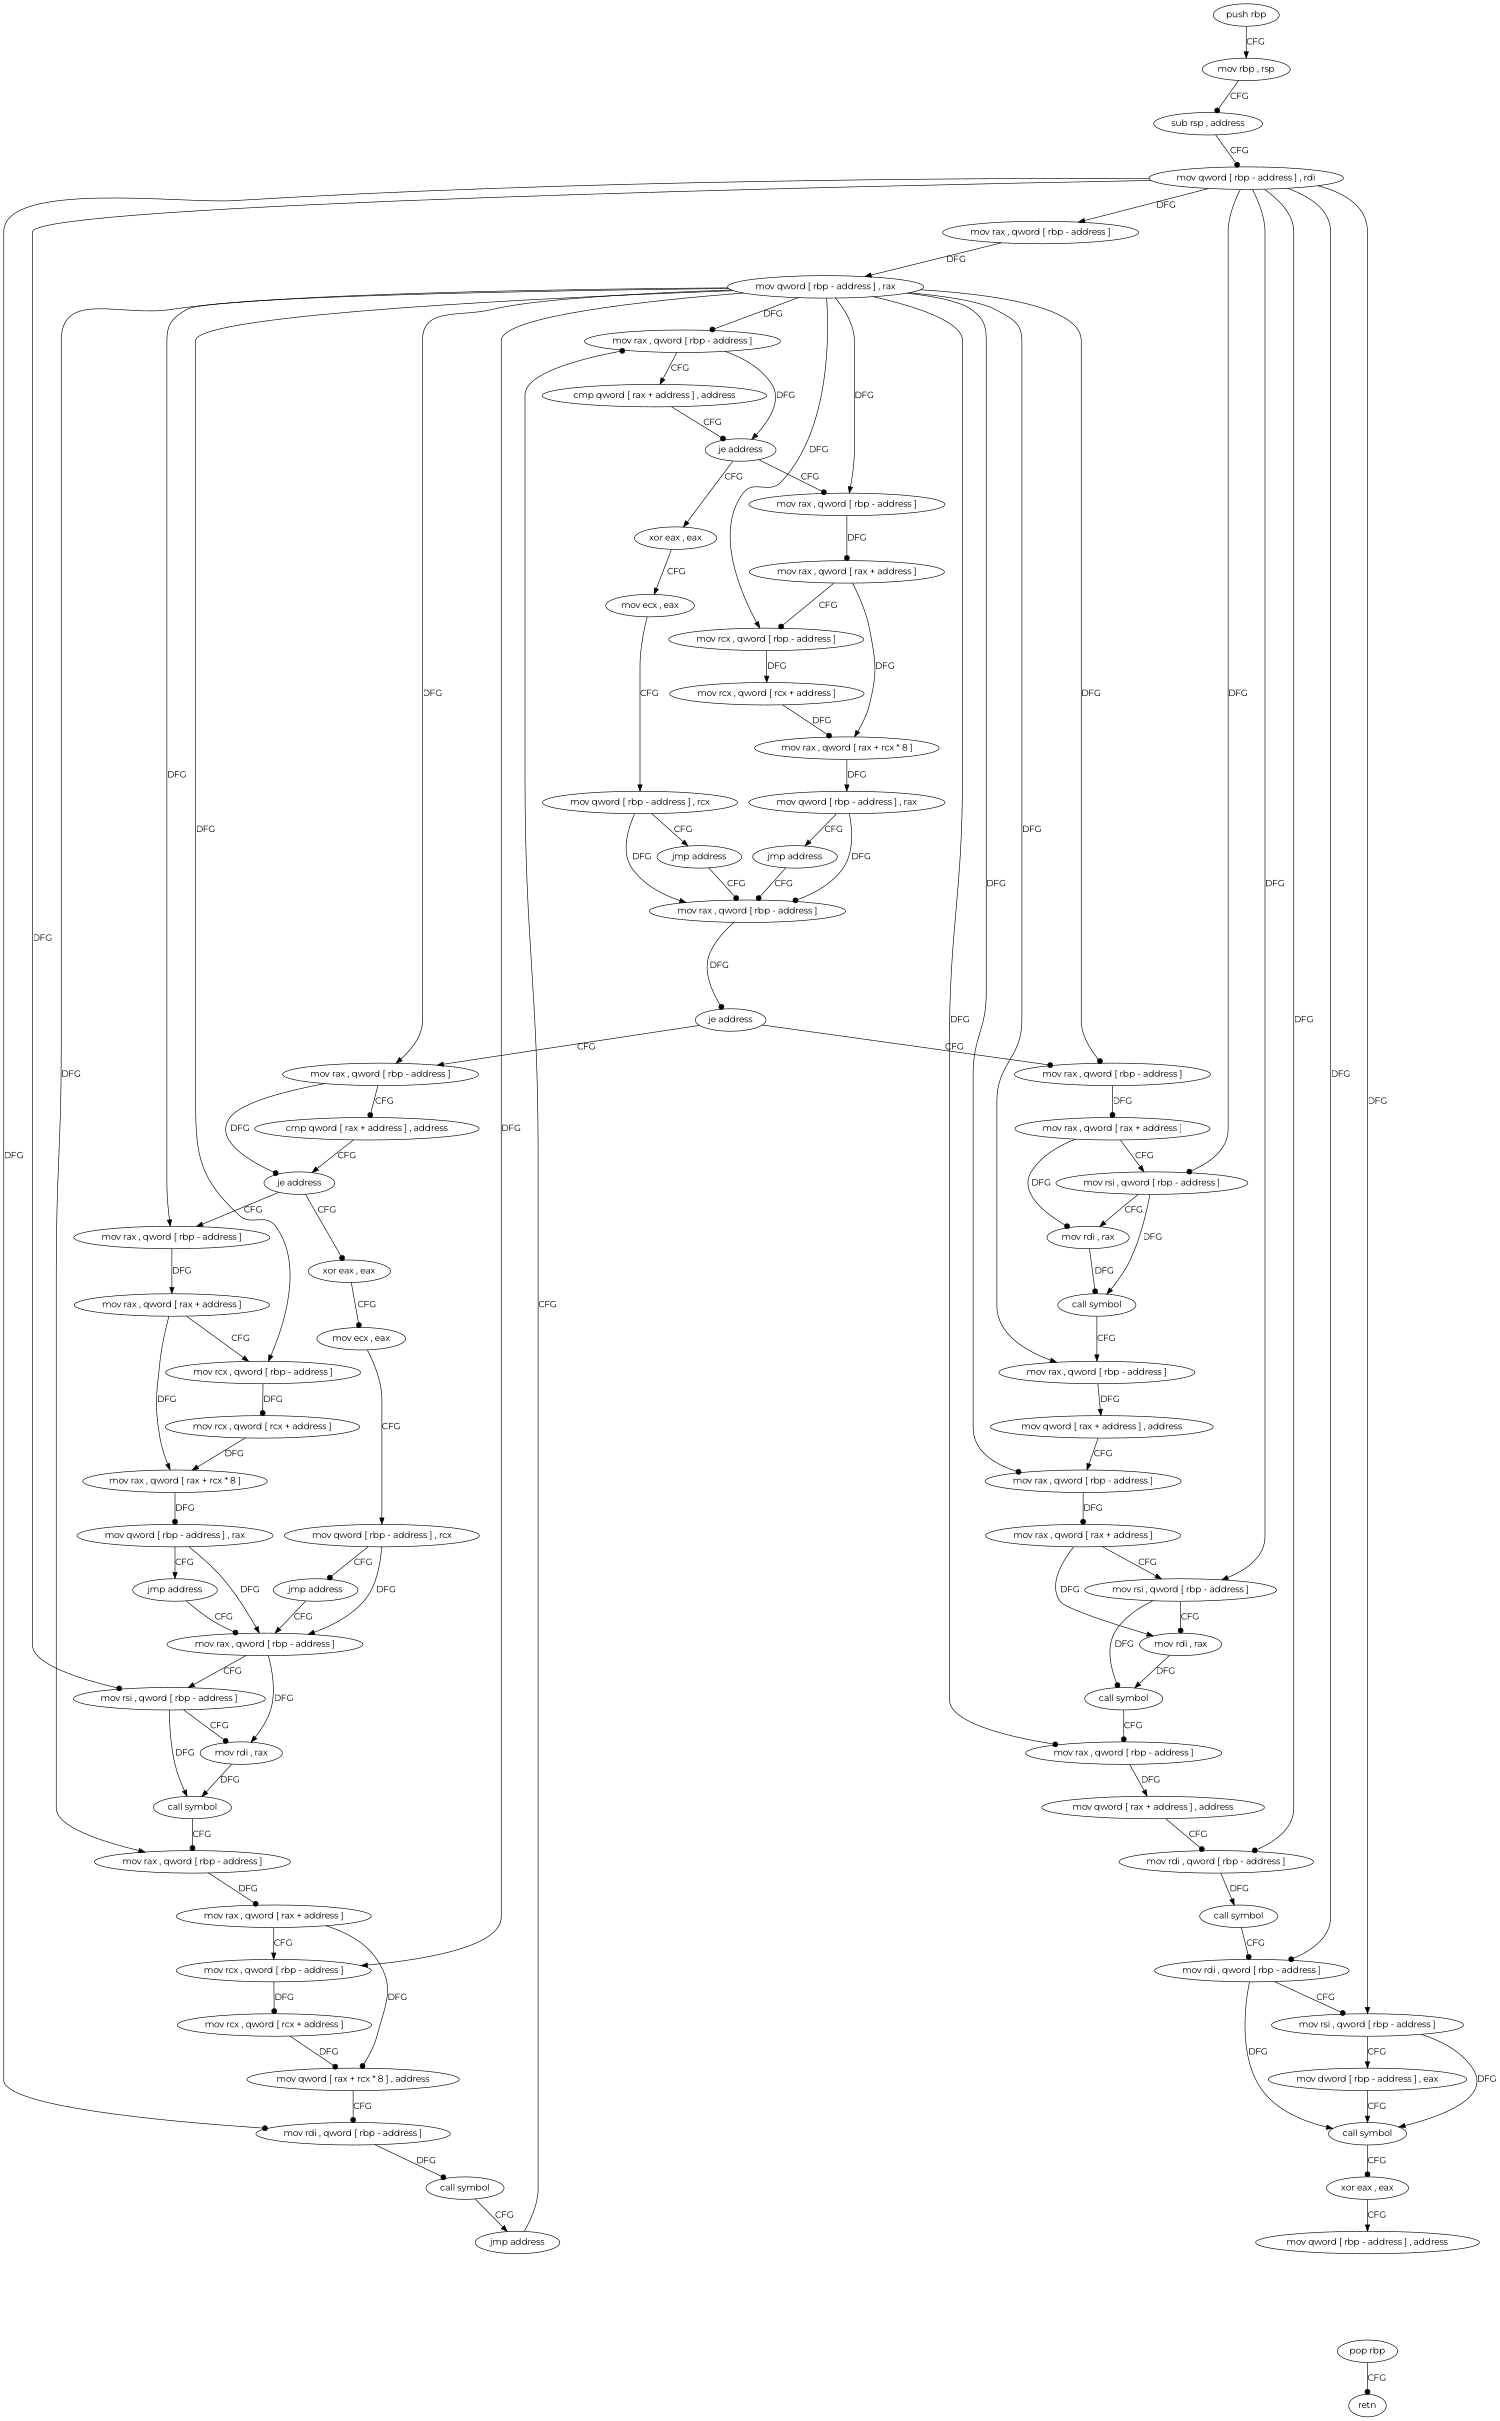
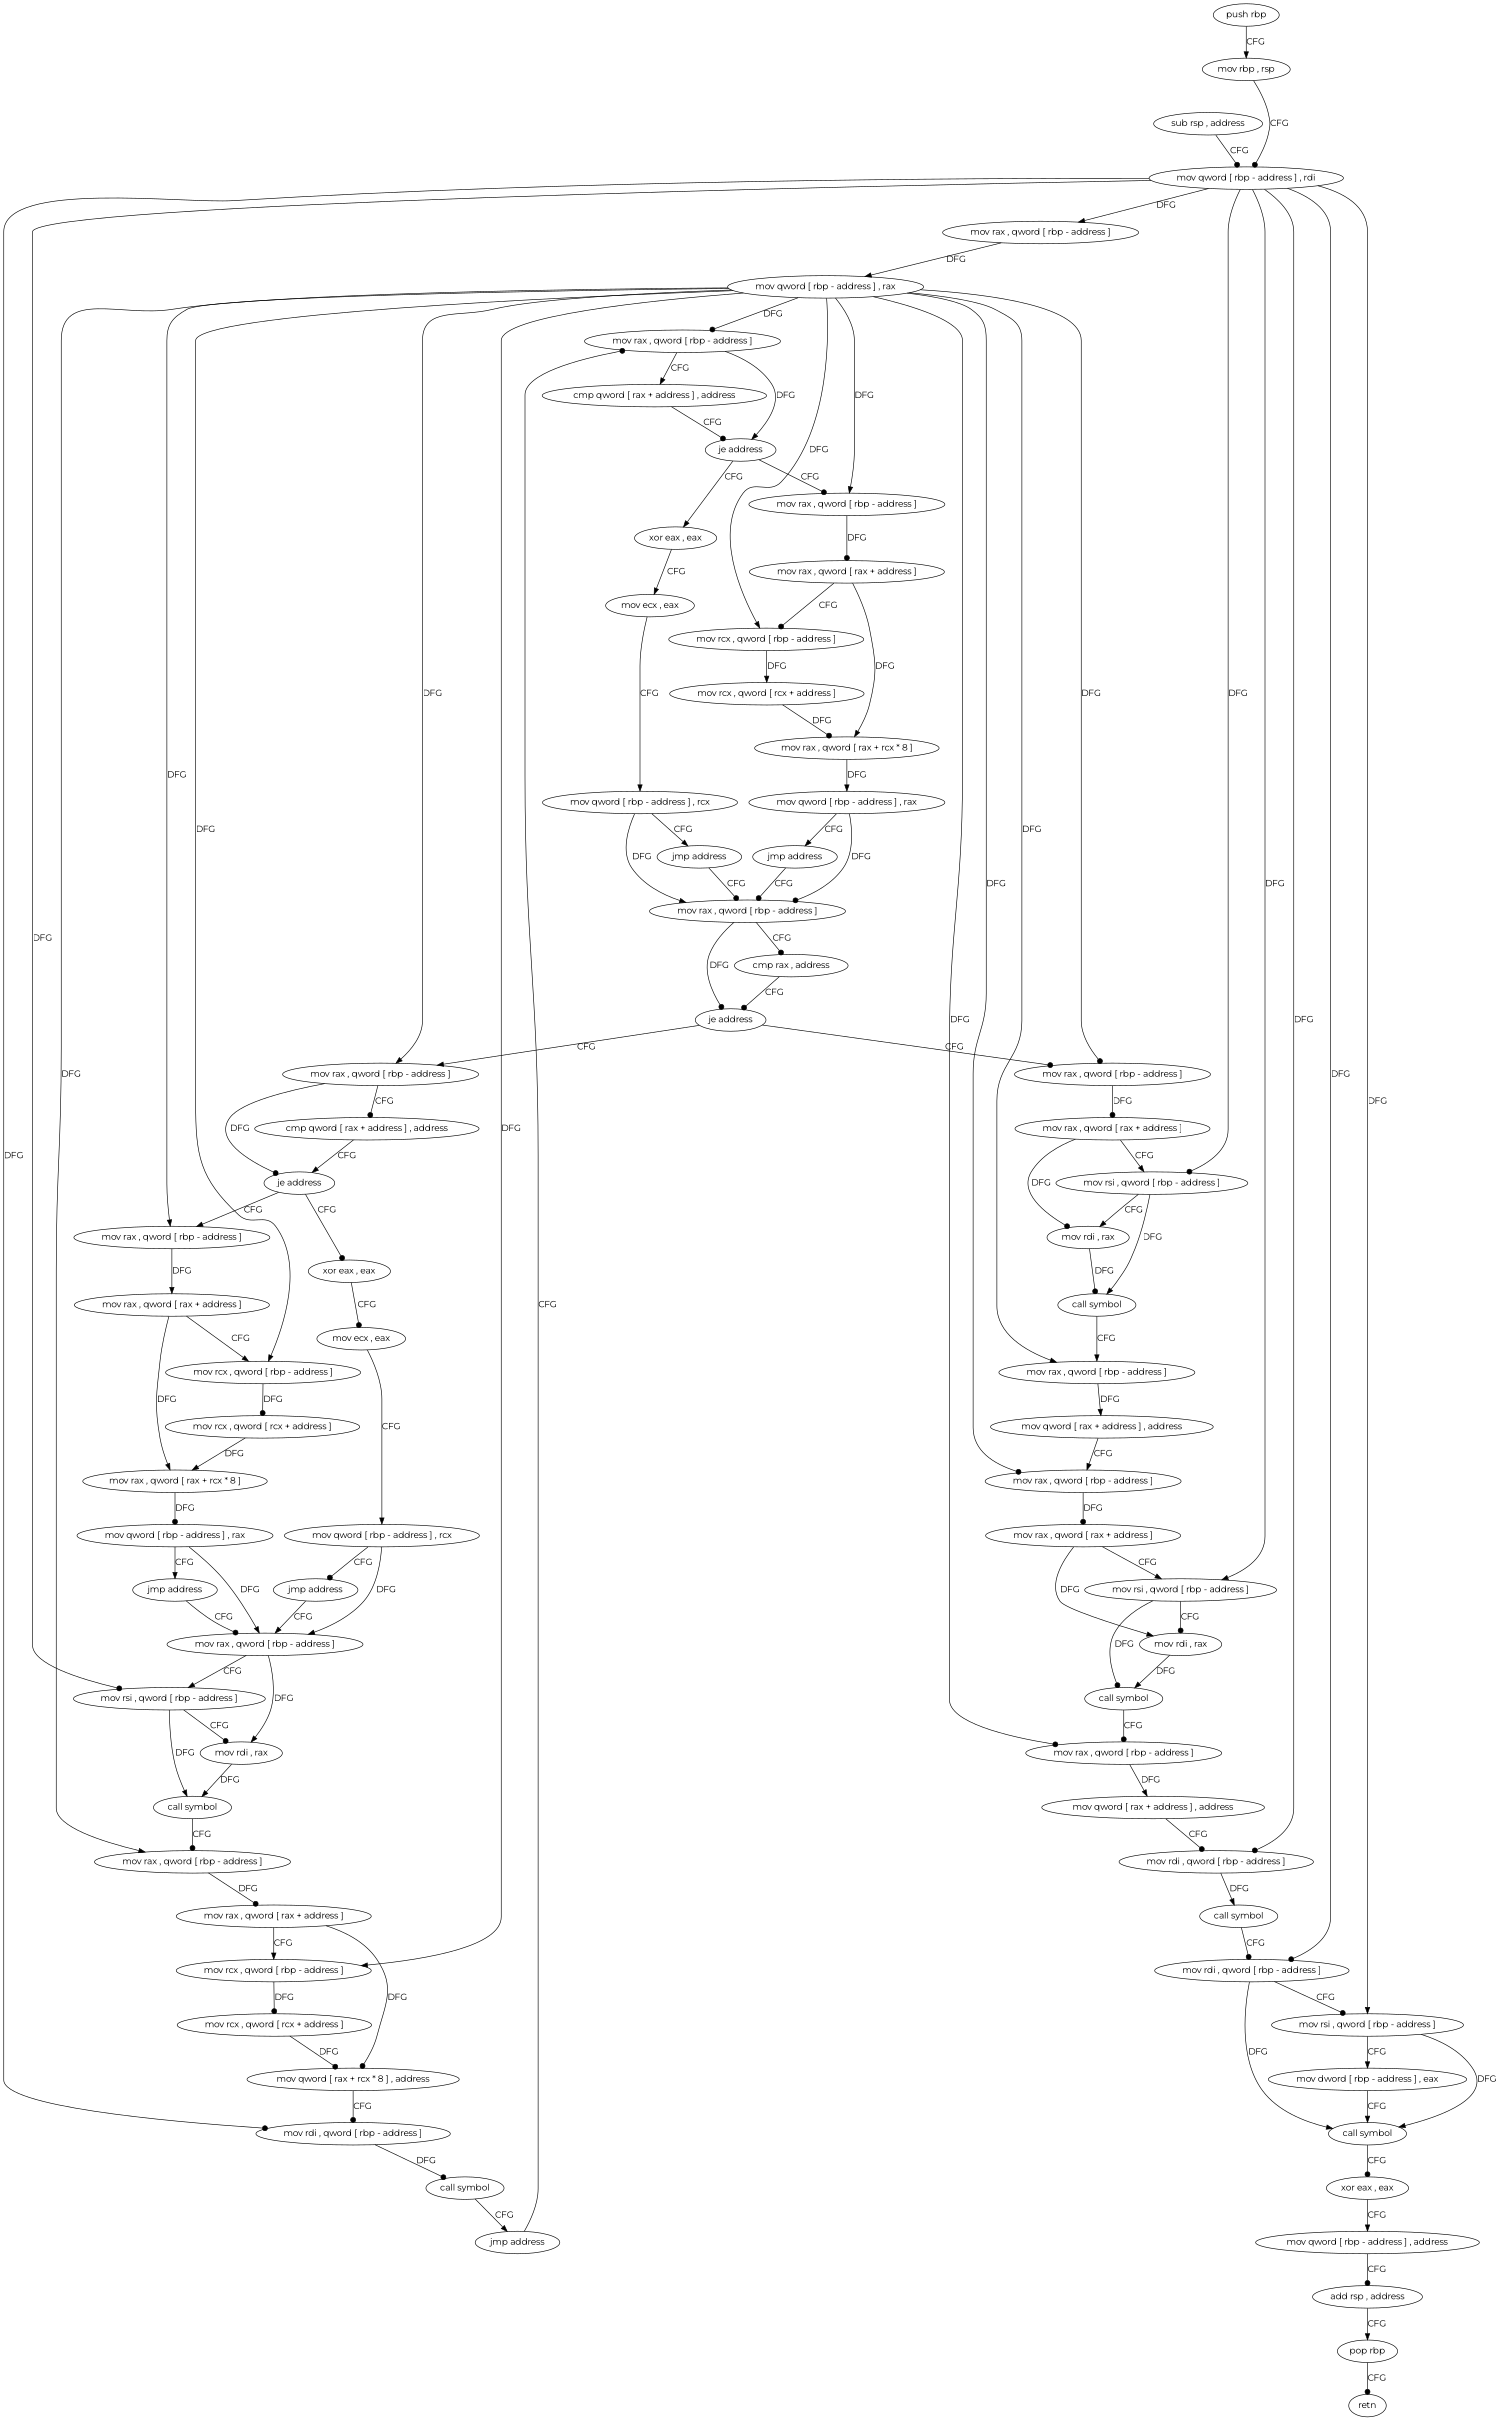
edge "mov rbp , rsp" -> "sub rsp , address": now "mov rbp , rsp" -> "mov qword [ rbp - address ] , rdi"
node "cmp rax , address": added
node "add rsp , address": added
